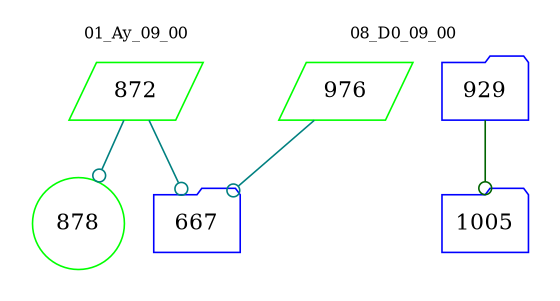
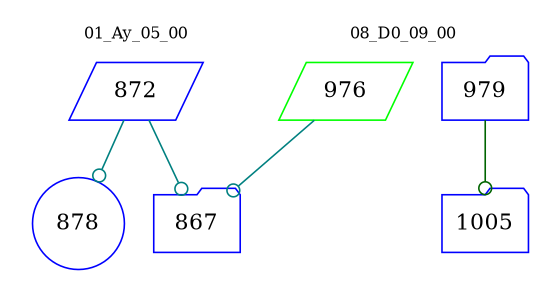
cluster "01_Ay_09_00": label "01_Ay_09_00" -> "01_Ay_05_00"
node "872": color green -> blue
node "929": label "929" -> "979"
node "878": color green -> blue
node "667": label "667" -> "867"
